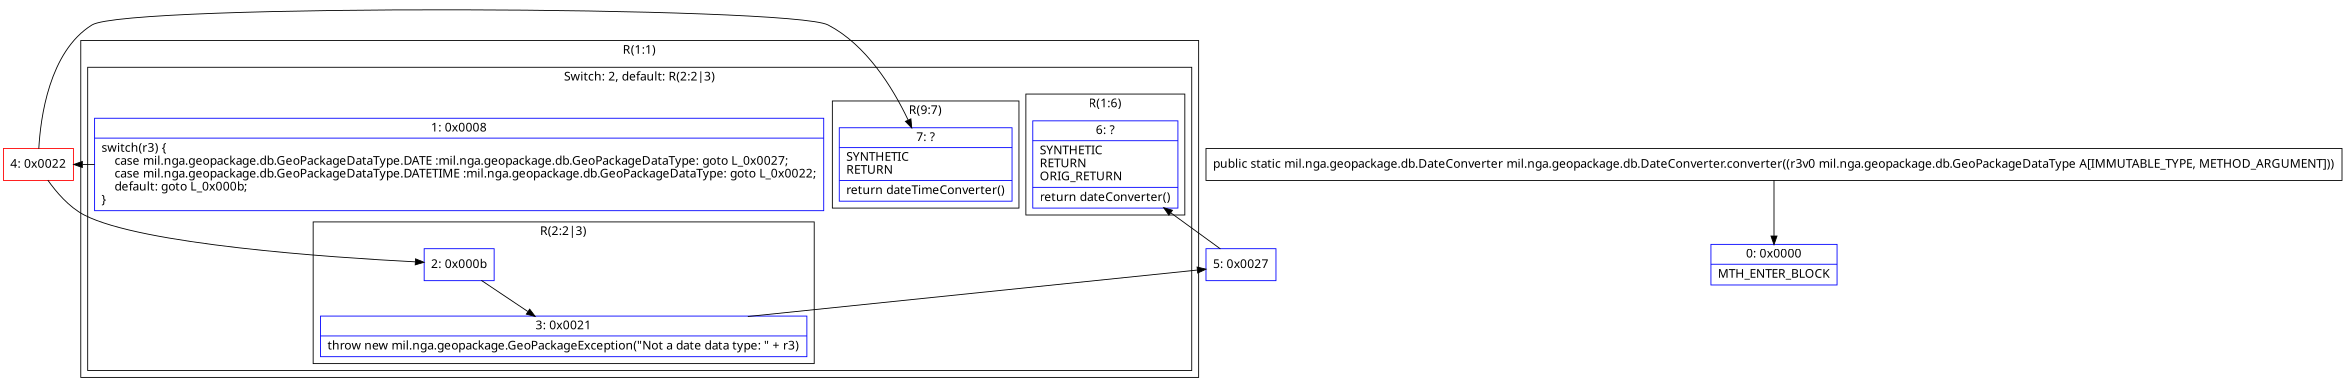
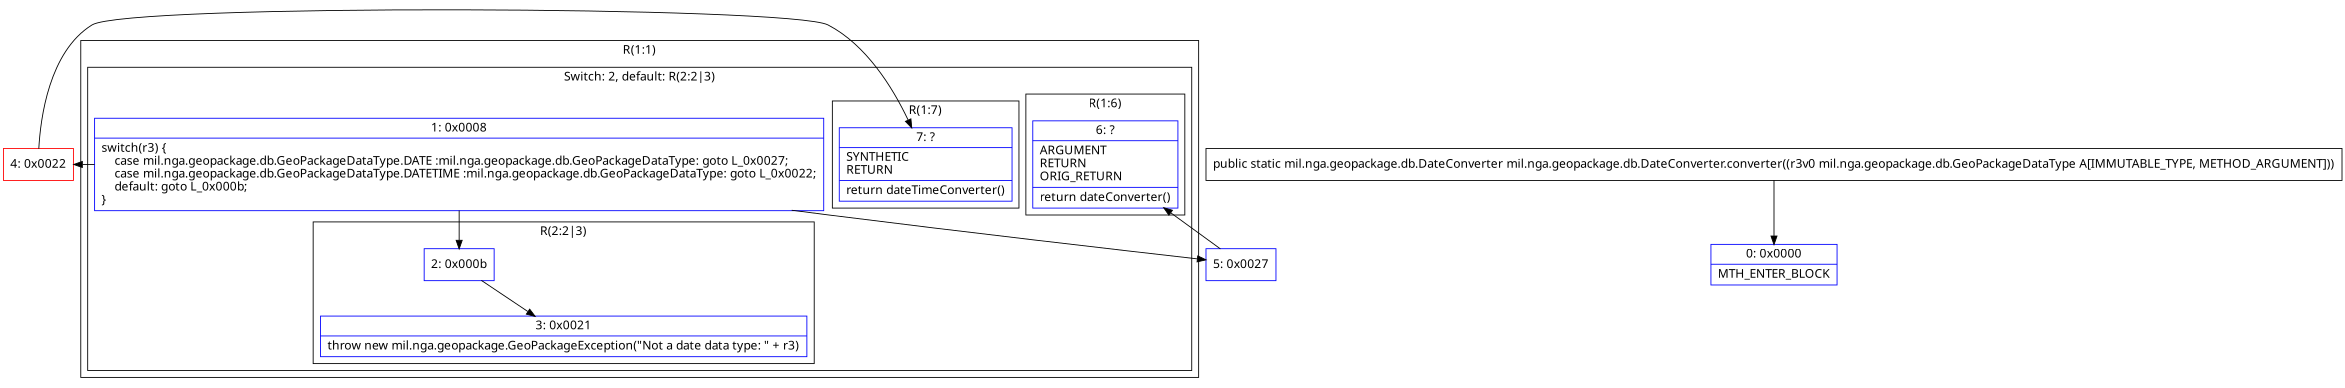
cluster "R(9:7)": label "R(9:7)" -> "R(1:7)"
node "6: ?": text "SYNTHETIC" -> "ARGUMENT"
edge "4: 0x0022" -> "2: 0x000b": now "1: 0x0008" -> "2: 0x000b"
edge "3: 0x0021" -> "5: 0x0027": now "1: 0x0008" -> "5: 0x0027"
